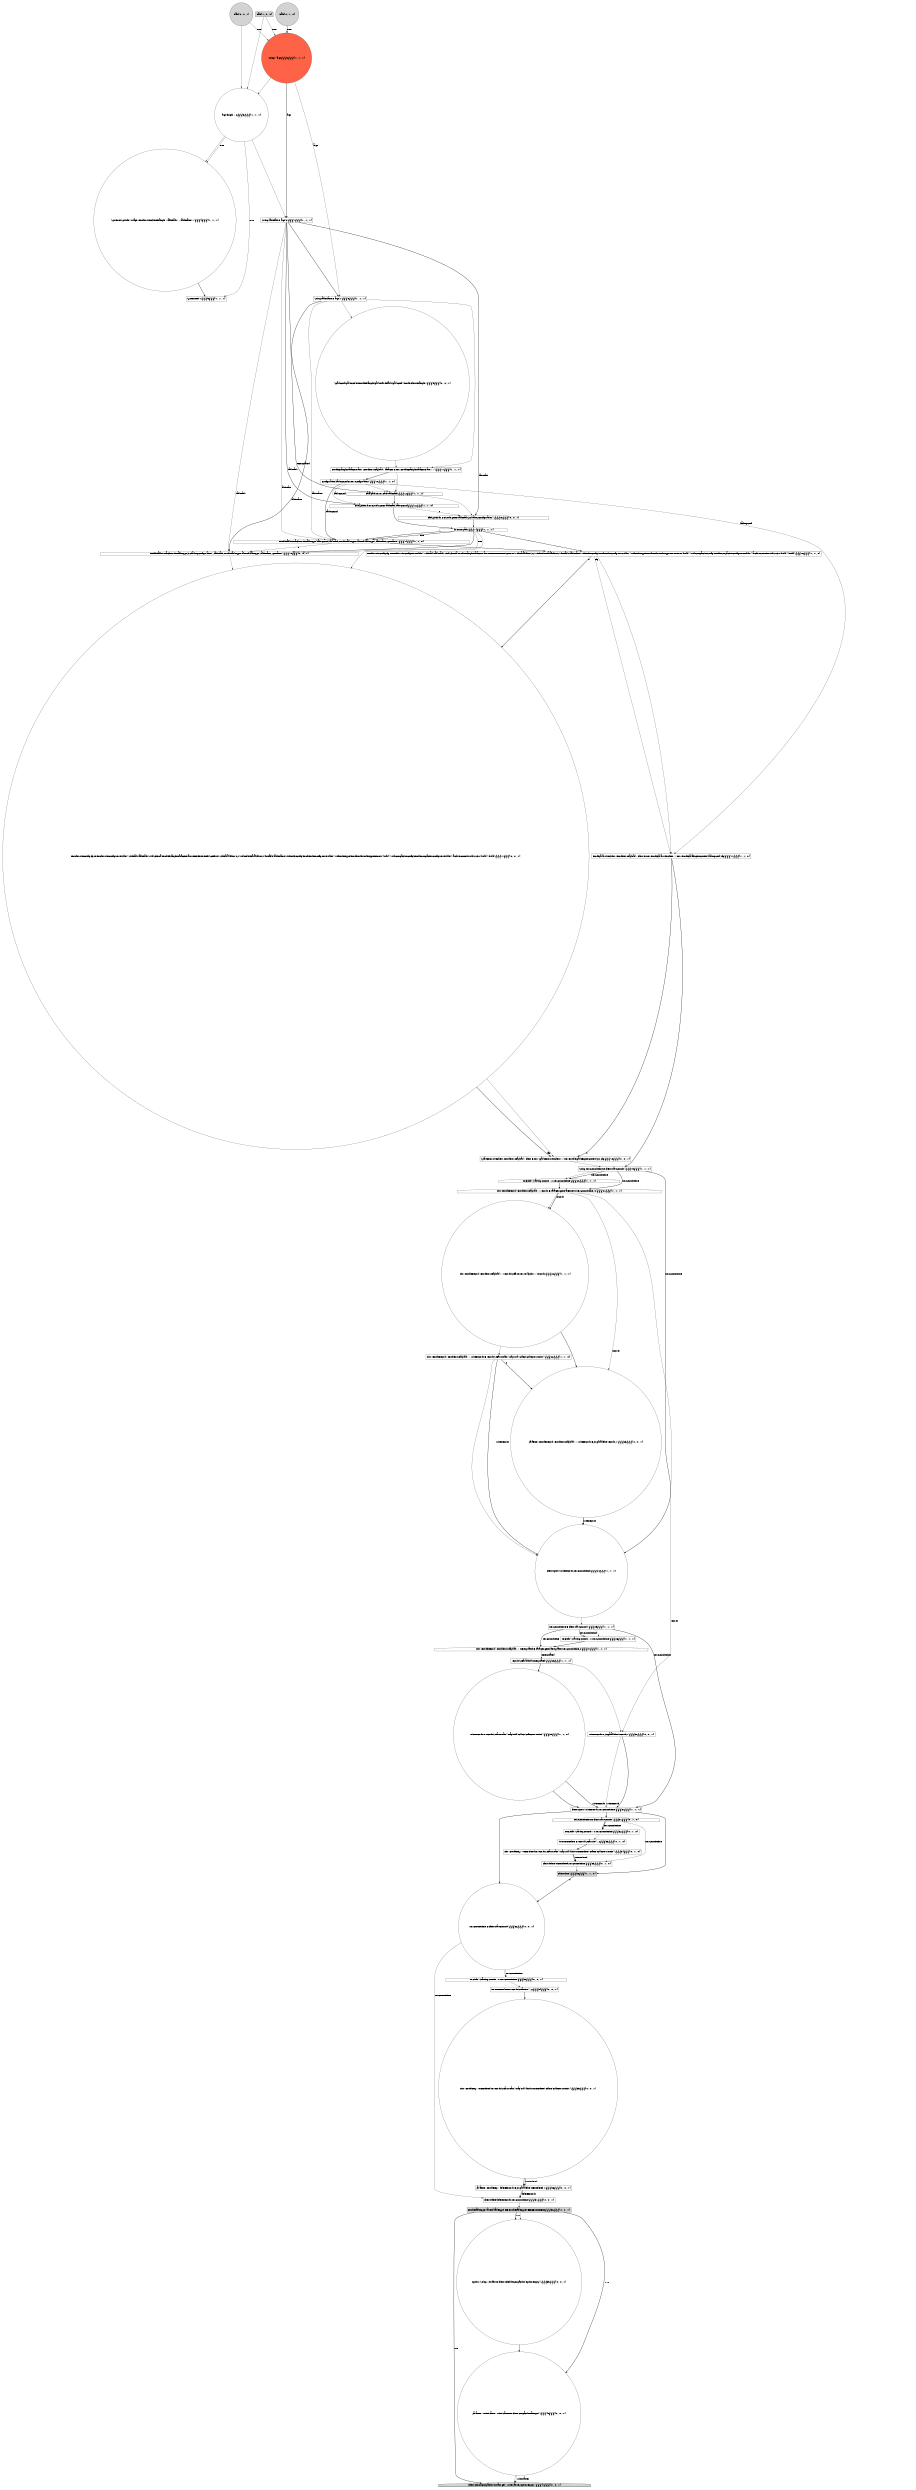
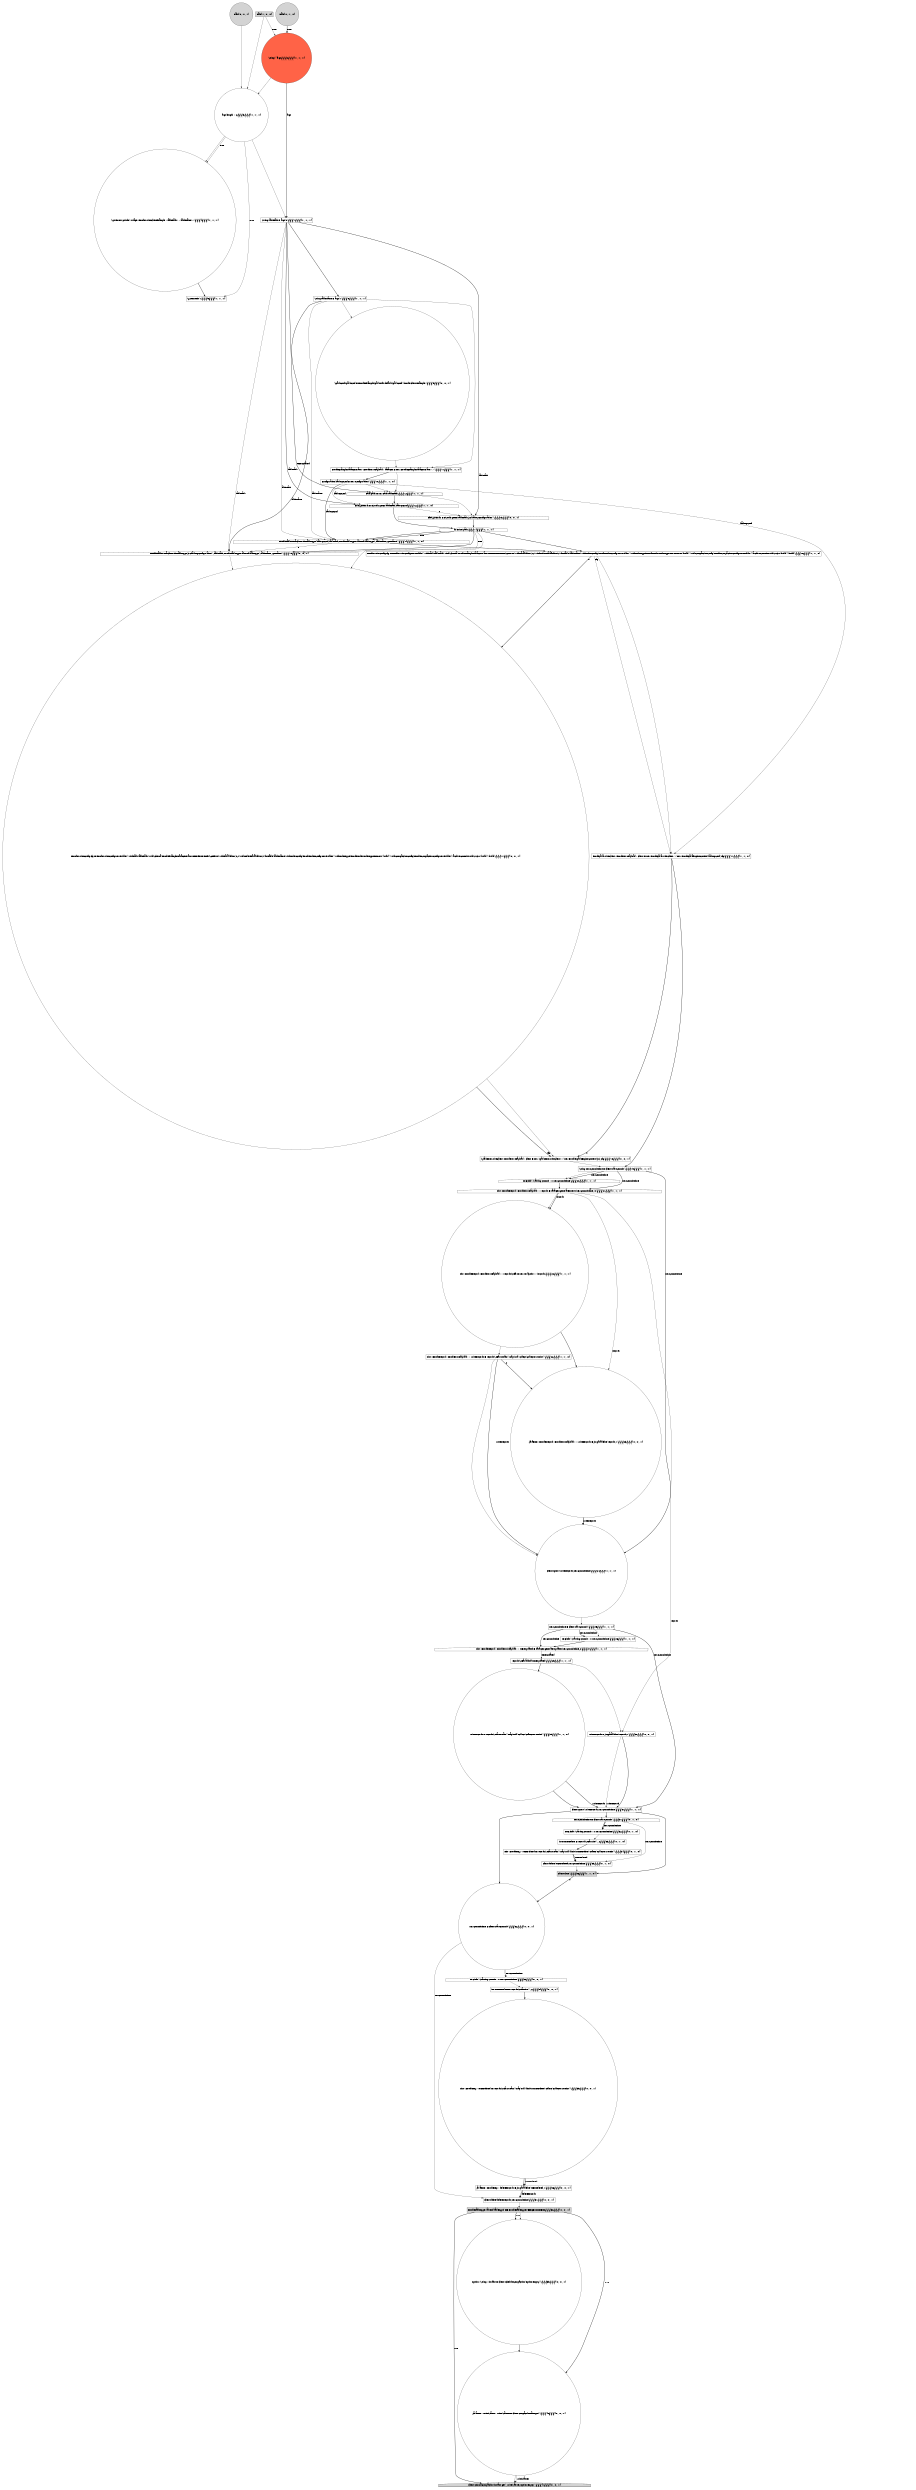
edge "main['0', '0', '1']" -> "String(( args@@@2@@@['1', '1', '1']": removed, label "true"
edge "String(( args@@@2@@@['1', '1', '1']" -> "String tableName = args(1(@@@8@@@['1', '1', '1']": removed, label "args"
